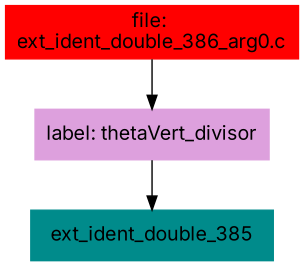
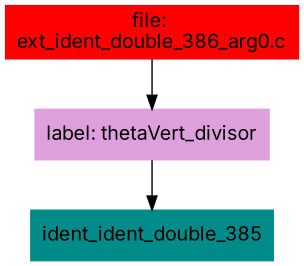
node "ext_ident_double_385": label "ext_ident_double_385" -> "ident_ident_double_385"
